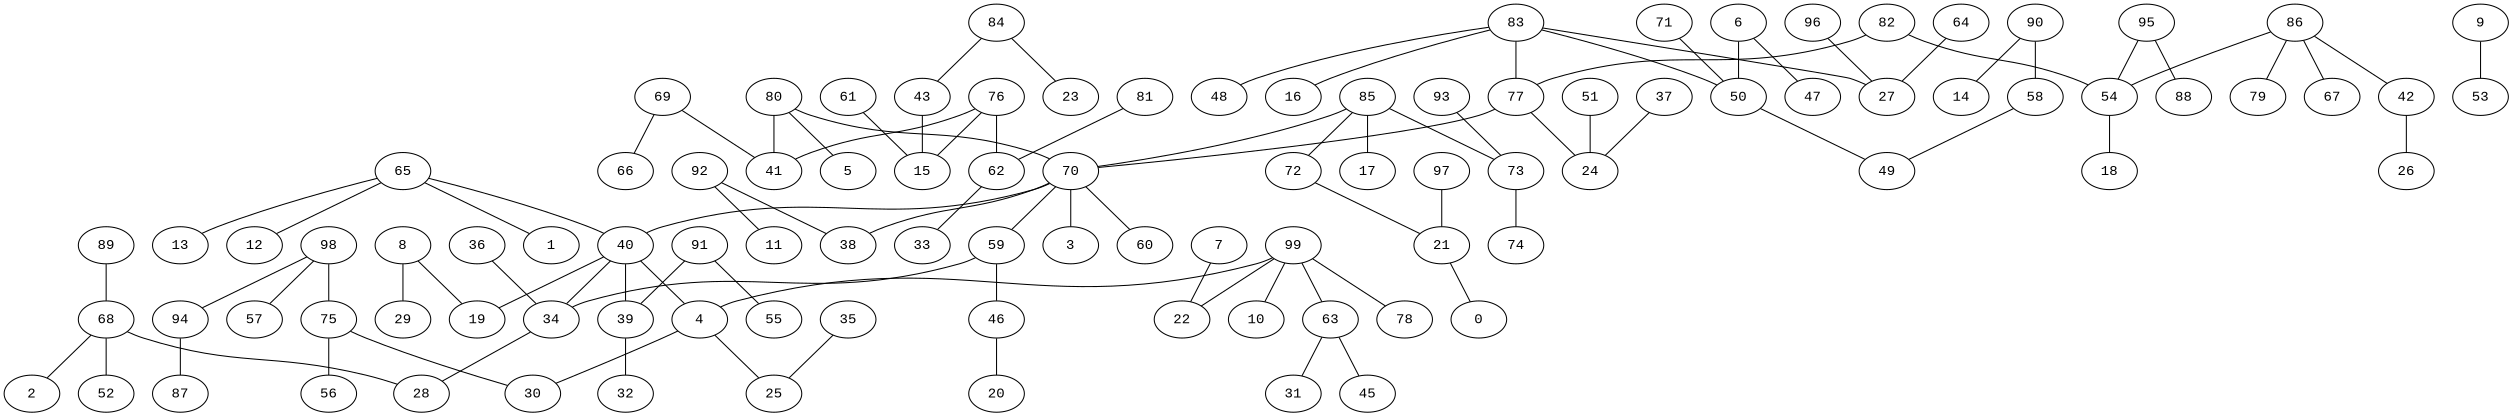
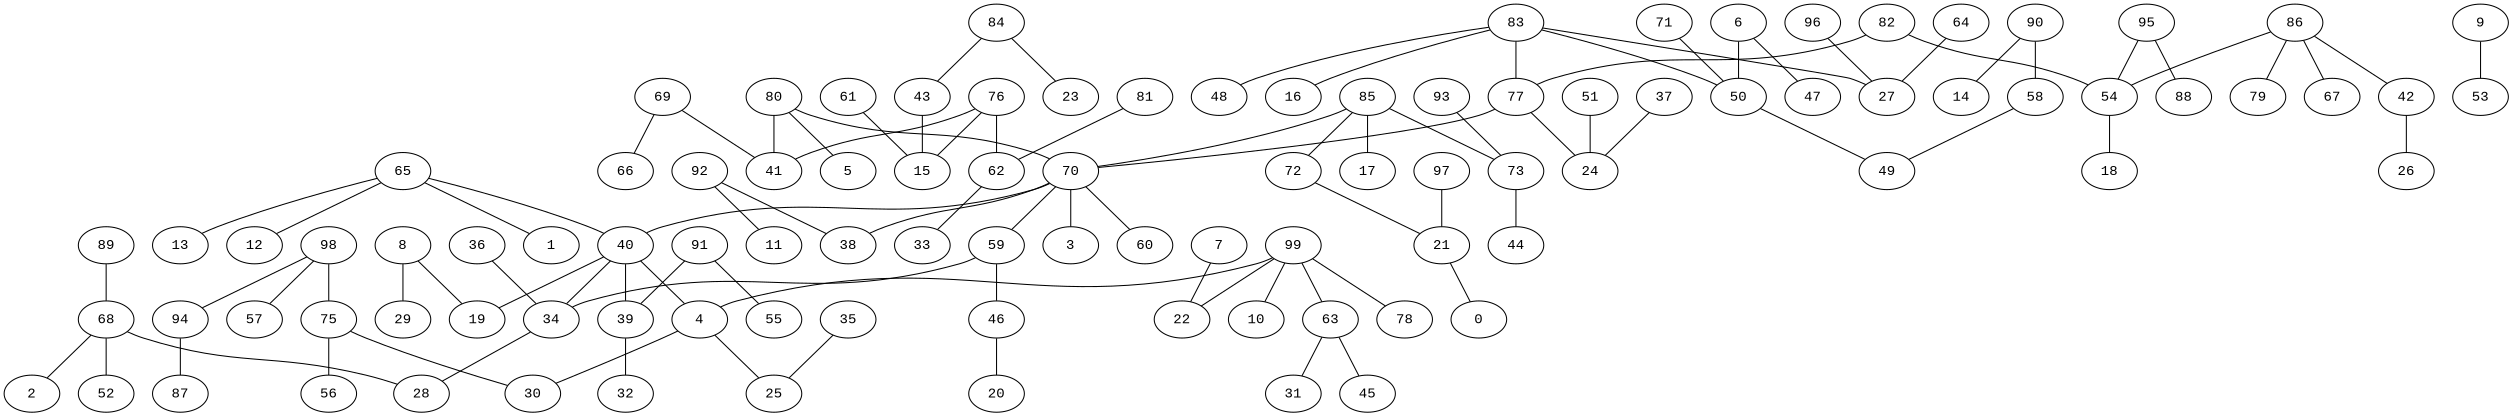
node "74": label "74" -> "44"
